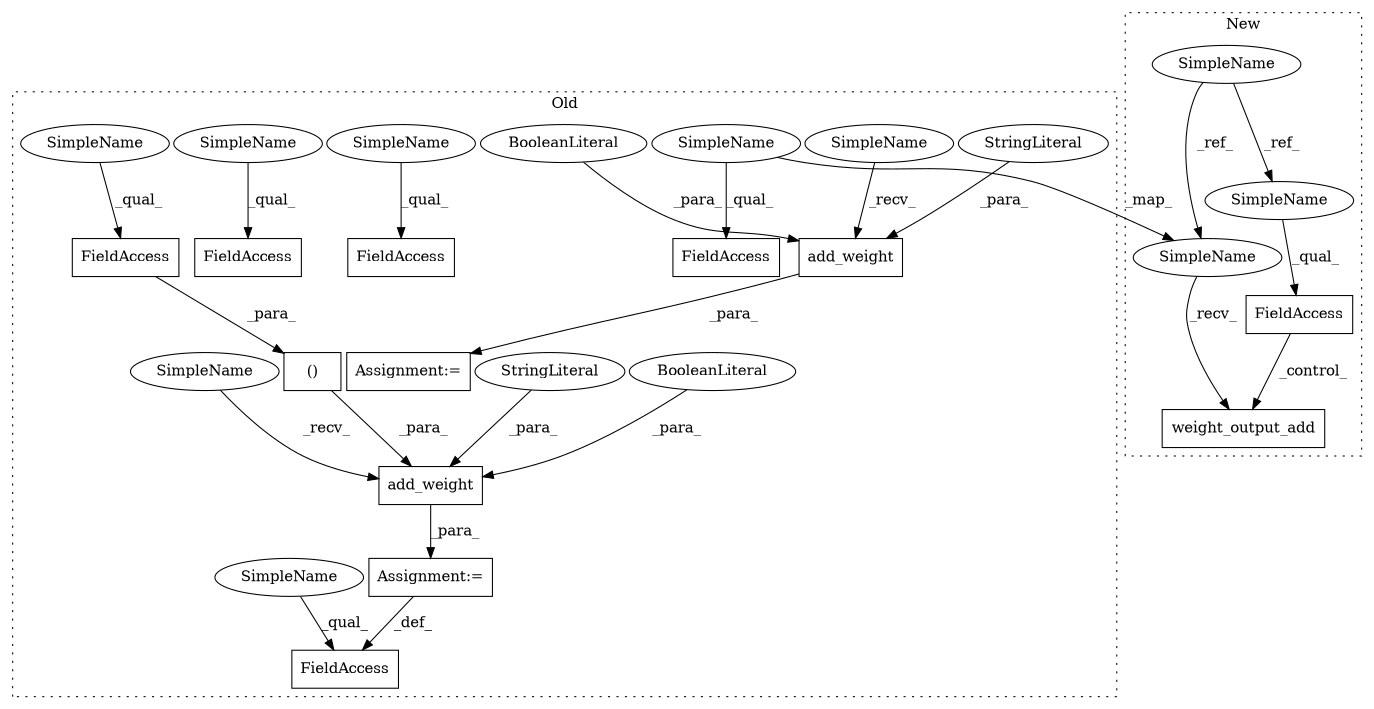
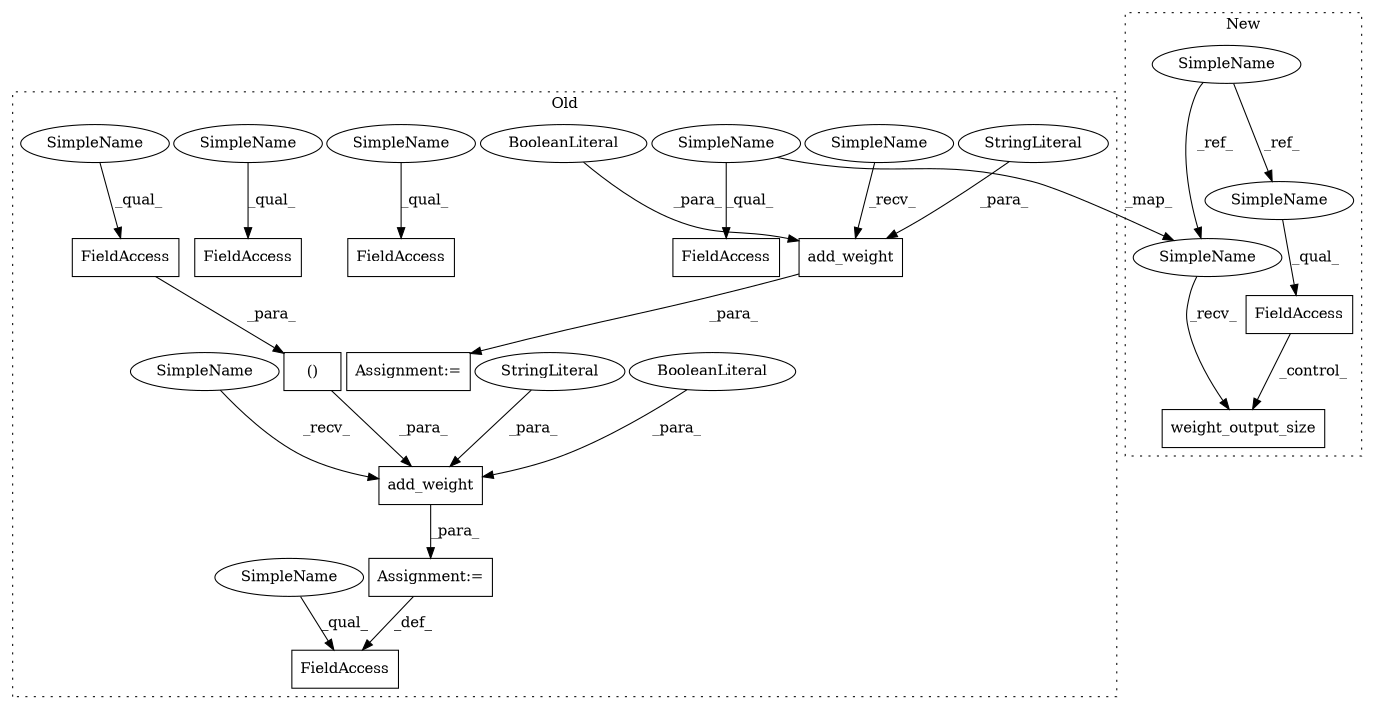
node "weight_output_add": label "weight_output_add" -> "weight_output_size"
